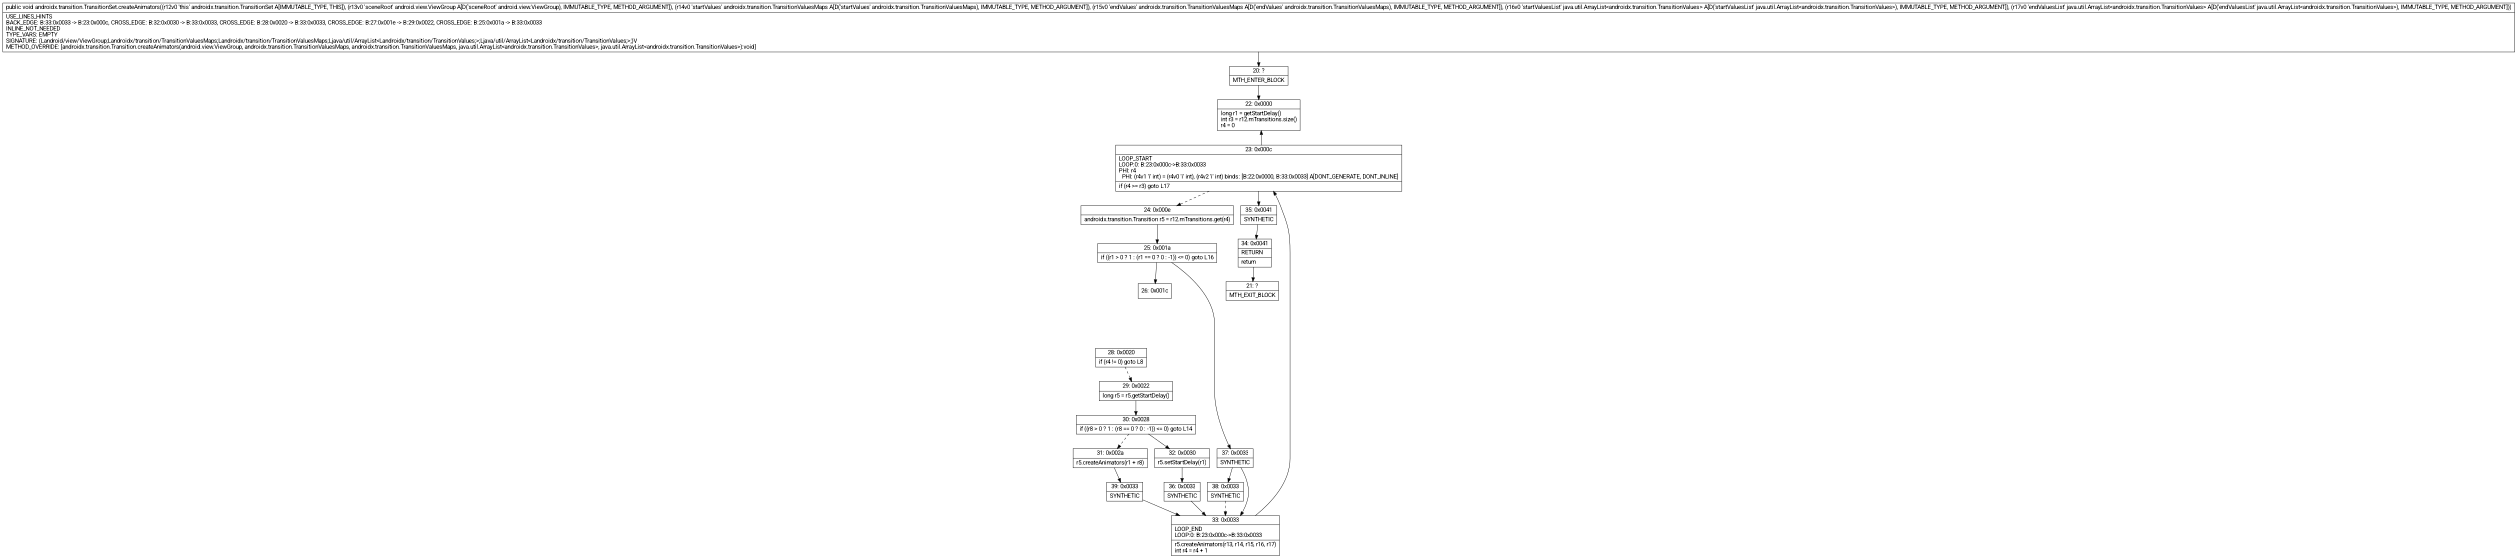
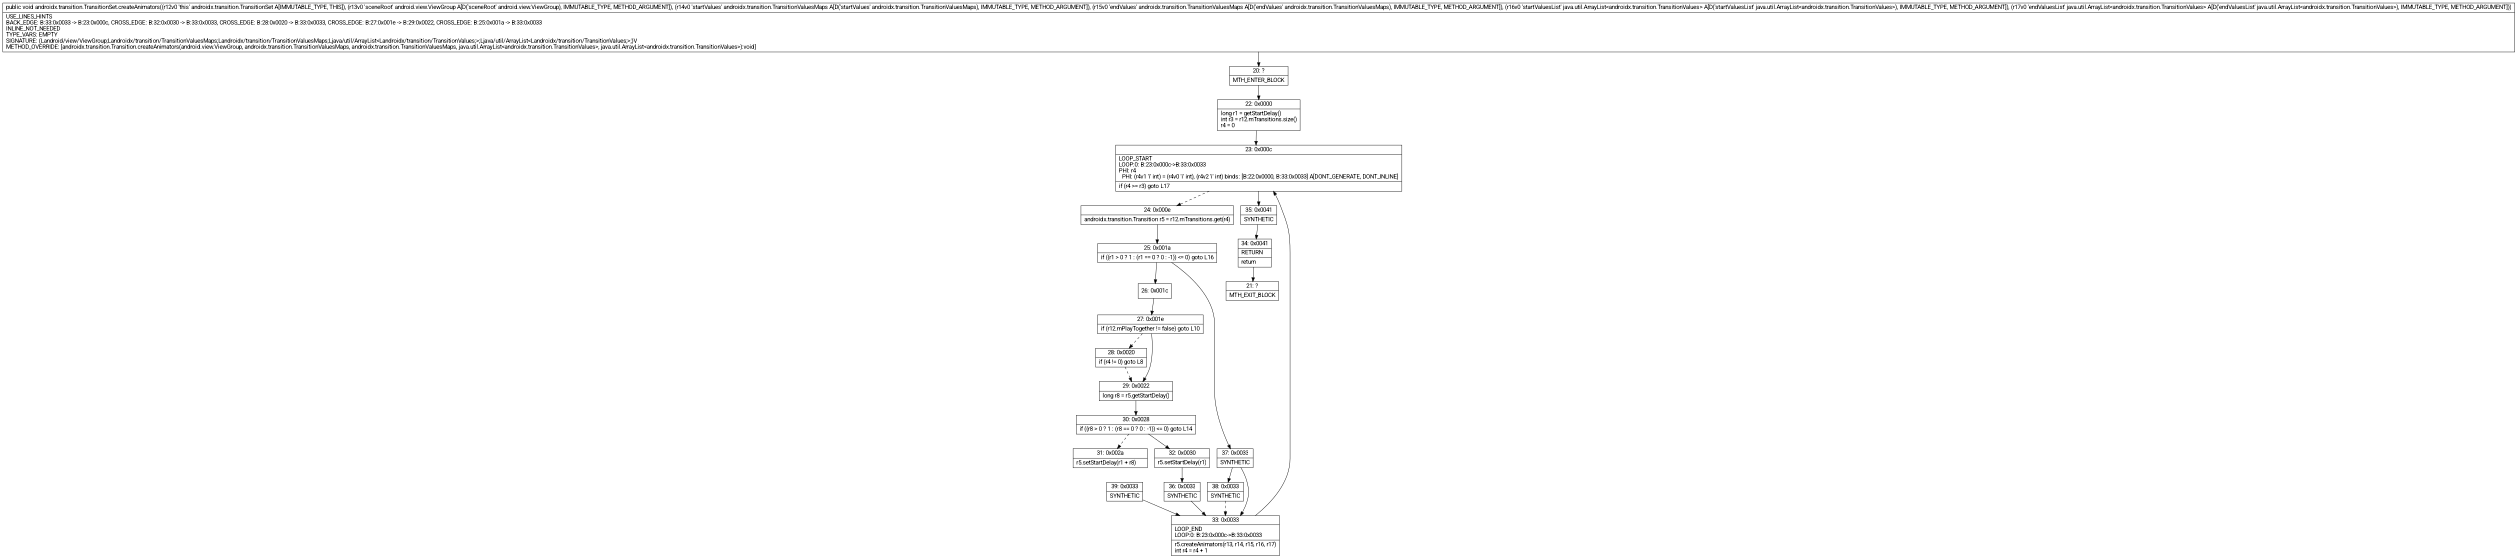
edge "23: 0x000c" -> "22: 0x0000": reversed
node "27: 0x001e": added
node "29: 0x0022": text "long r5 = r5.getStartDelay()" -> "long r8 = r5.getStartDelay()"
node "31: 0x002a": text "r5.createAnimators(r1 + r8)" -> "r5.setStartDelay(r1 + r8)"
edge "31: 0x002a" -> "39: 0x0033": removed
